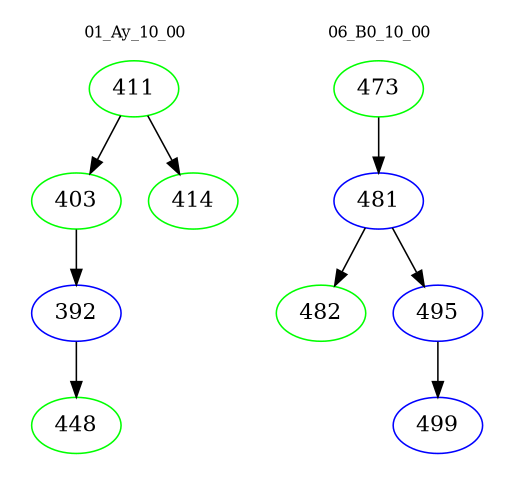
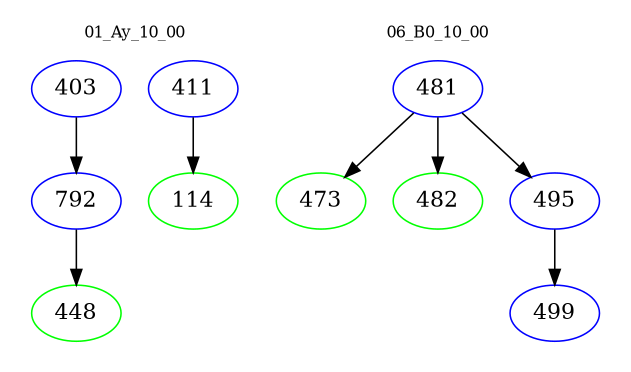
node "411": color green -> blue
edge "473" -> "481": reversed
edge "411" -> "403": removed
node "403": color green -> blue
node "414": label "414" -> "114"
node "392": label "392" -> "792"
